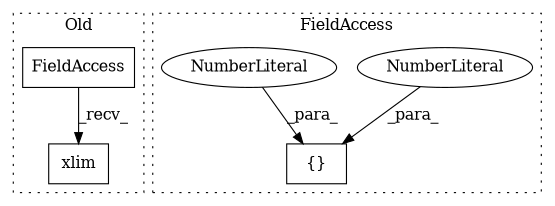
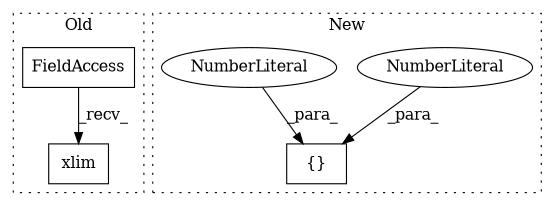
cluster "FieldAccess": label "FieldAccess" -> "New"
